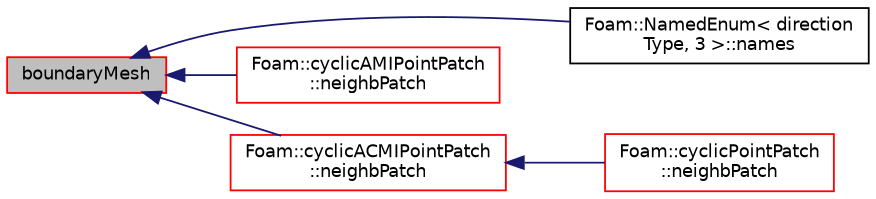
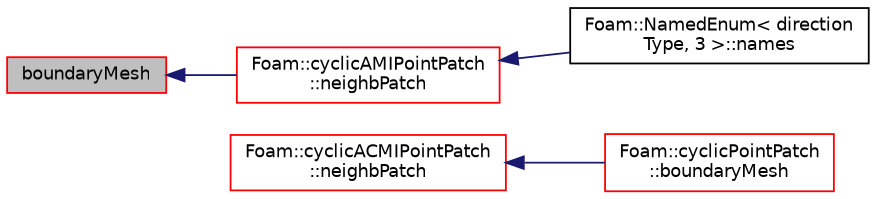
edge "Foam::NamedEnum< direction Type, 3 >::names" -> "boundaryMesh": now "Foam::NamedEnum< direction Type, 3 >::names" -> "Foam::cyclicAMIPointPatch ::neighbPatch"
edge "Foam::cyclicACMIPointPatch ::neighbPatch" -> "boundaryMesh": removed
node "Foam::cyclicPointPatch ::neighbPatch": label "Foam::cyclicPointPatch ::neighbPatch" -> "Foam::cyclicPointPatch ::boundaryMesh"
